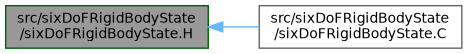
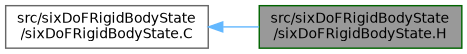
edge "src/sixDoFRigidBodyState /sixDoFRigidBodyState.C" -> "src/sixDoFRigidBodyState /sixDoFRigidBodyState.H": reversed
